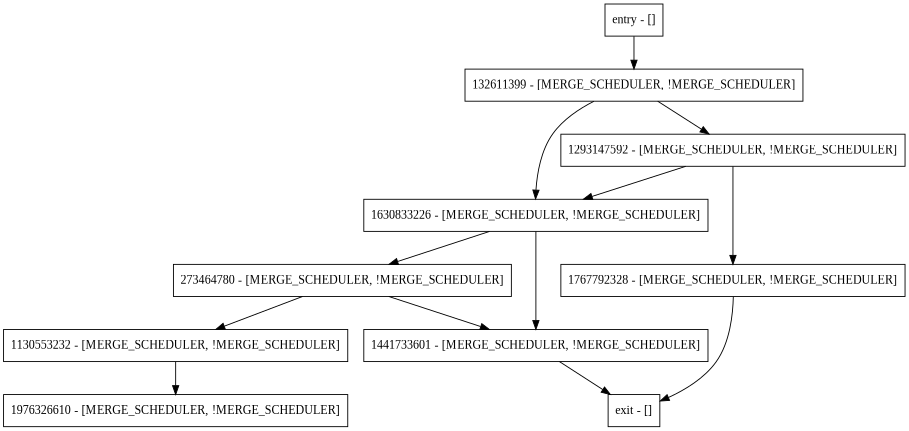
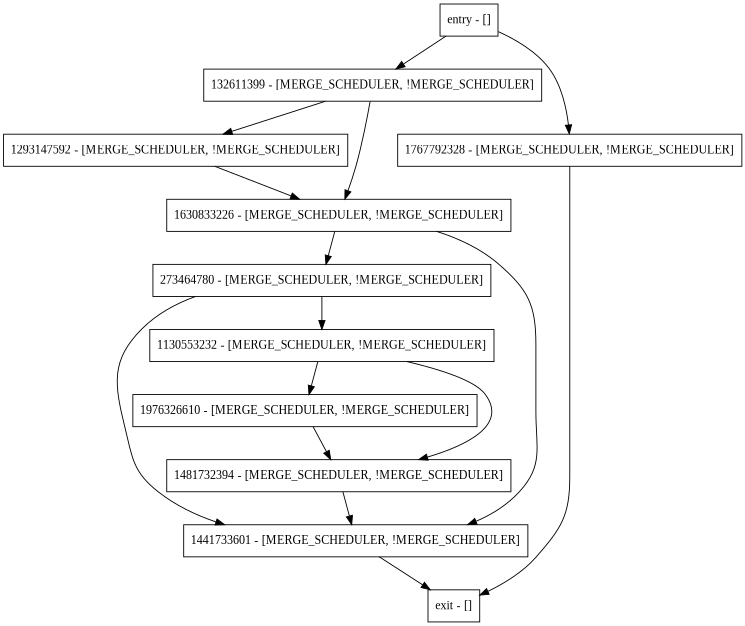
edge "1293147592 - [MERGE_SCHEDULER, !MERGE_SCHEDULER]" -> "1767792328 - [MERGE_SCHEDULER, !MERGE_SCHEDULER]": now "entry - []" -> "1767792328 - [MERGE_SCHEDULER, !MERGE_SCHEDULER]"
node "1481732394 - [MERGE_SCHEDULER, !MERGE_SCHEDULER]": added
